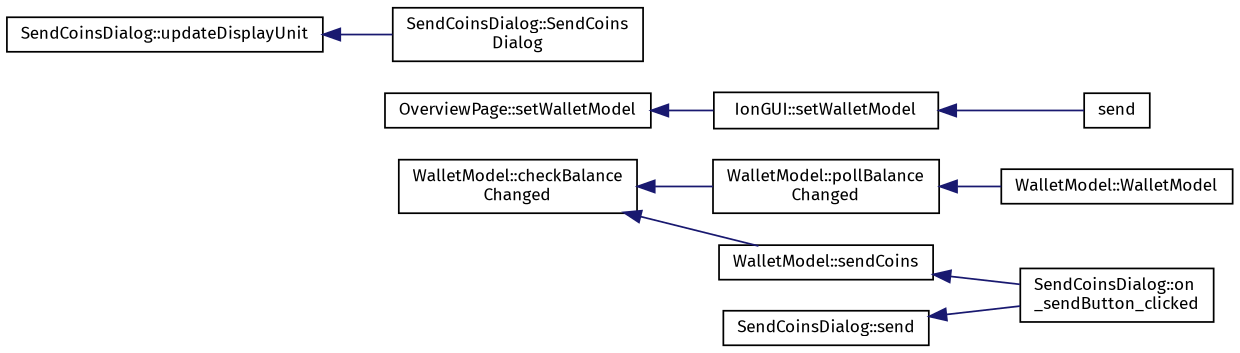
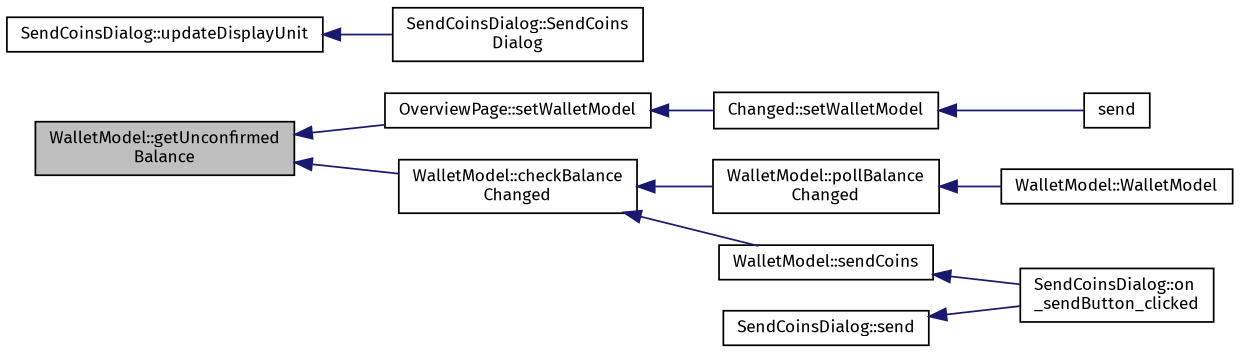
node "IonGUI::setWalletModel": label "IonGUI::setWalletModel" -> "Changed::setWalletModel"
node "WalletModel::getUnconfirmed Balance": added
